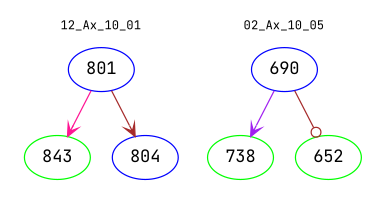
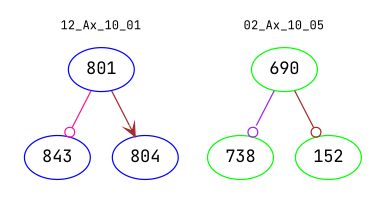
node "690": color blue -> green
edge "690" -> "738": arrowhead vee -> odot
edge "801" -> "843": arrowhead vee -> odot
node "843": color green -> blue
node "652": label "652" -> "152"
